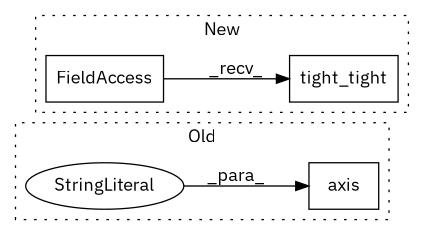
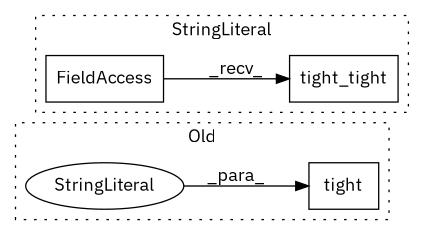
cluster "New": label "New" -> "StringLiteral"
node "axis": label "axis" -> "tight"
